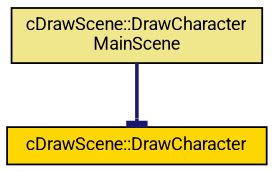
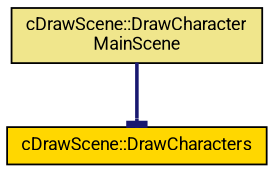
node "cDrawScene::DrawCharacter": label "cDrawScene::DrawCharacter" -> "cDrawScene::DrawCharacters"
